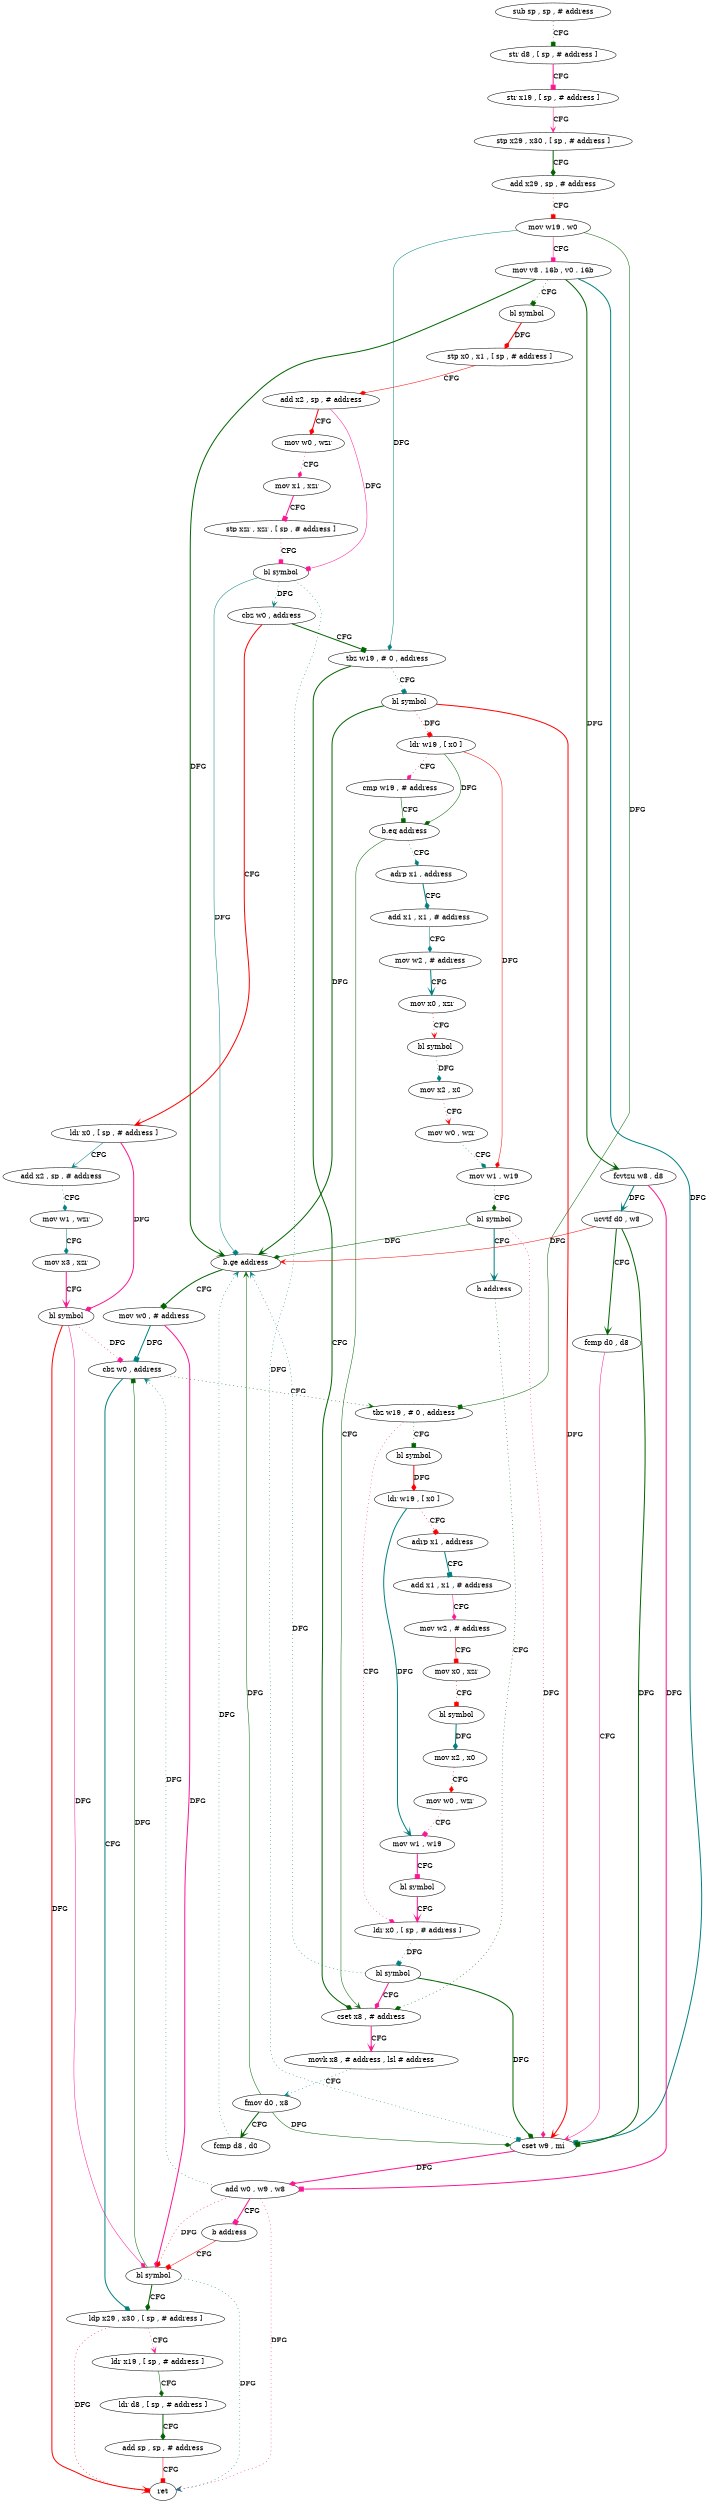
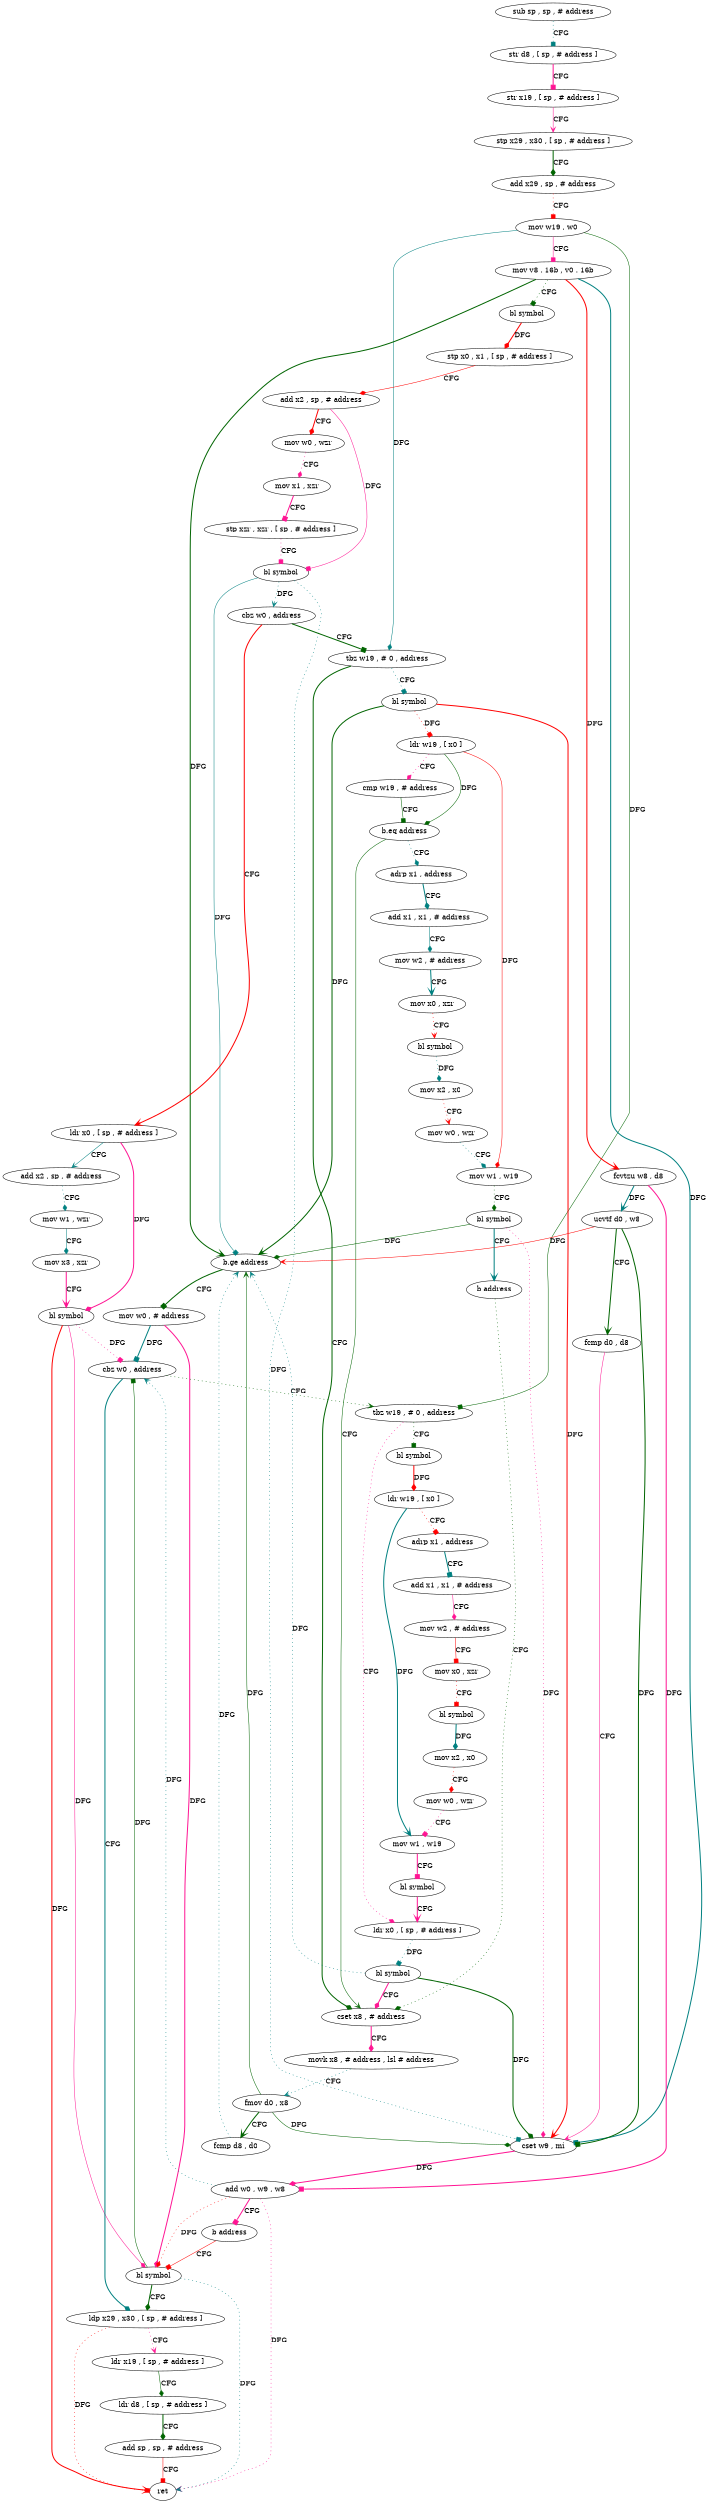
edge "sub sp , sp , # address" -> "str d8 , [ sp , # address ]": color darkgreen -> teal
edge "mov v8 . 16b , v0 . 16b" -> "fcvtzu w8 , d8": color darkgreen -> red
edge "cset x8 , # address" -> "movk x8 , # address , lsl # address": arrowhead vee -> diamond
